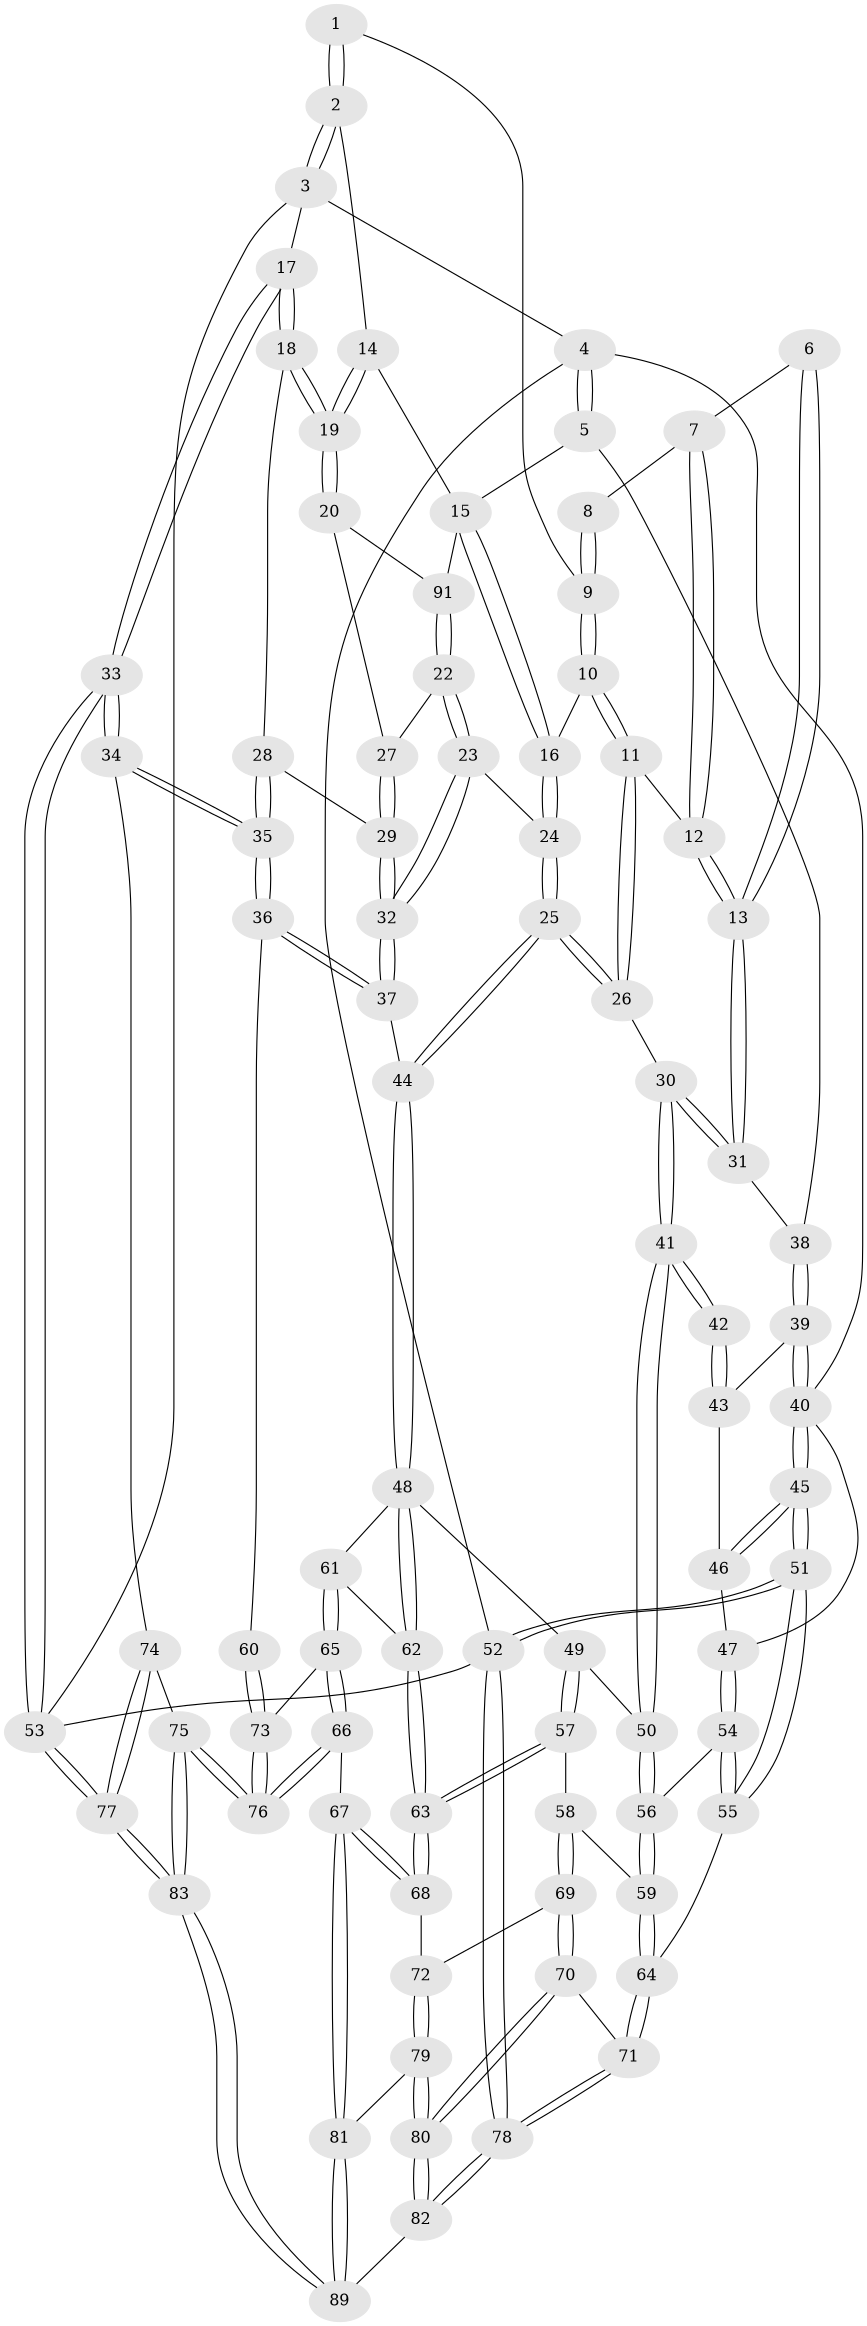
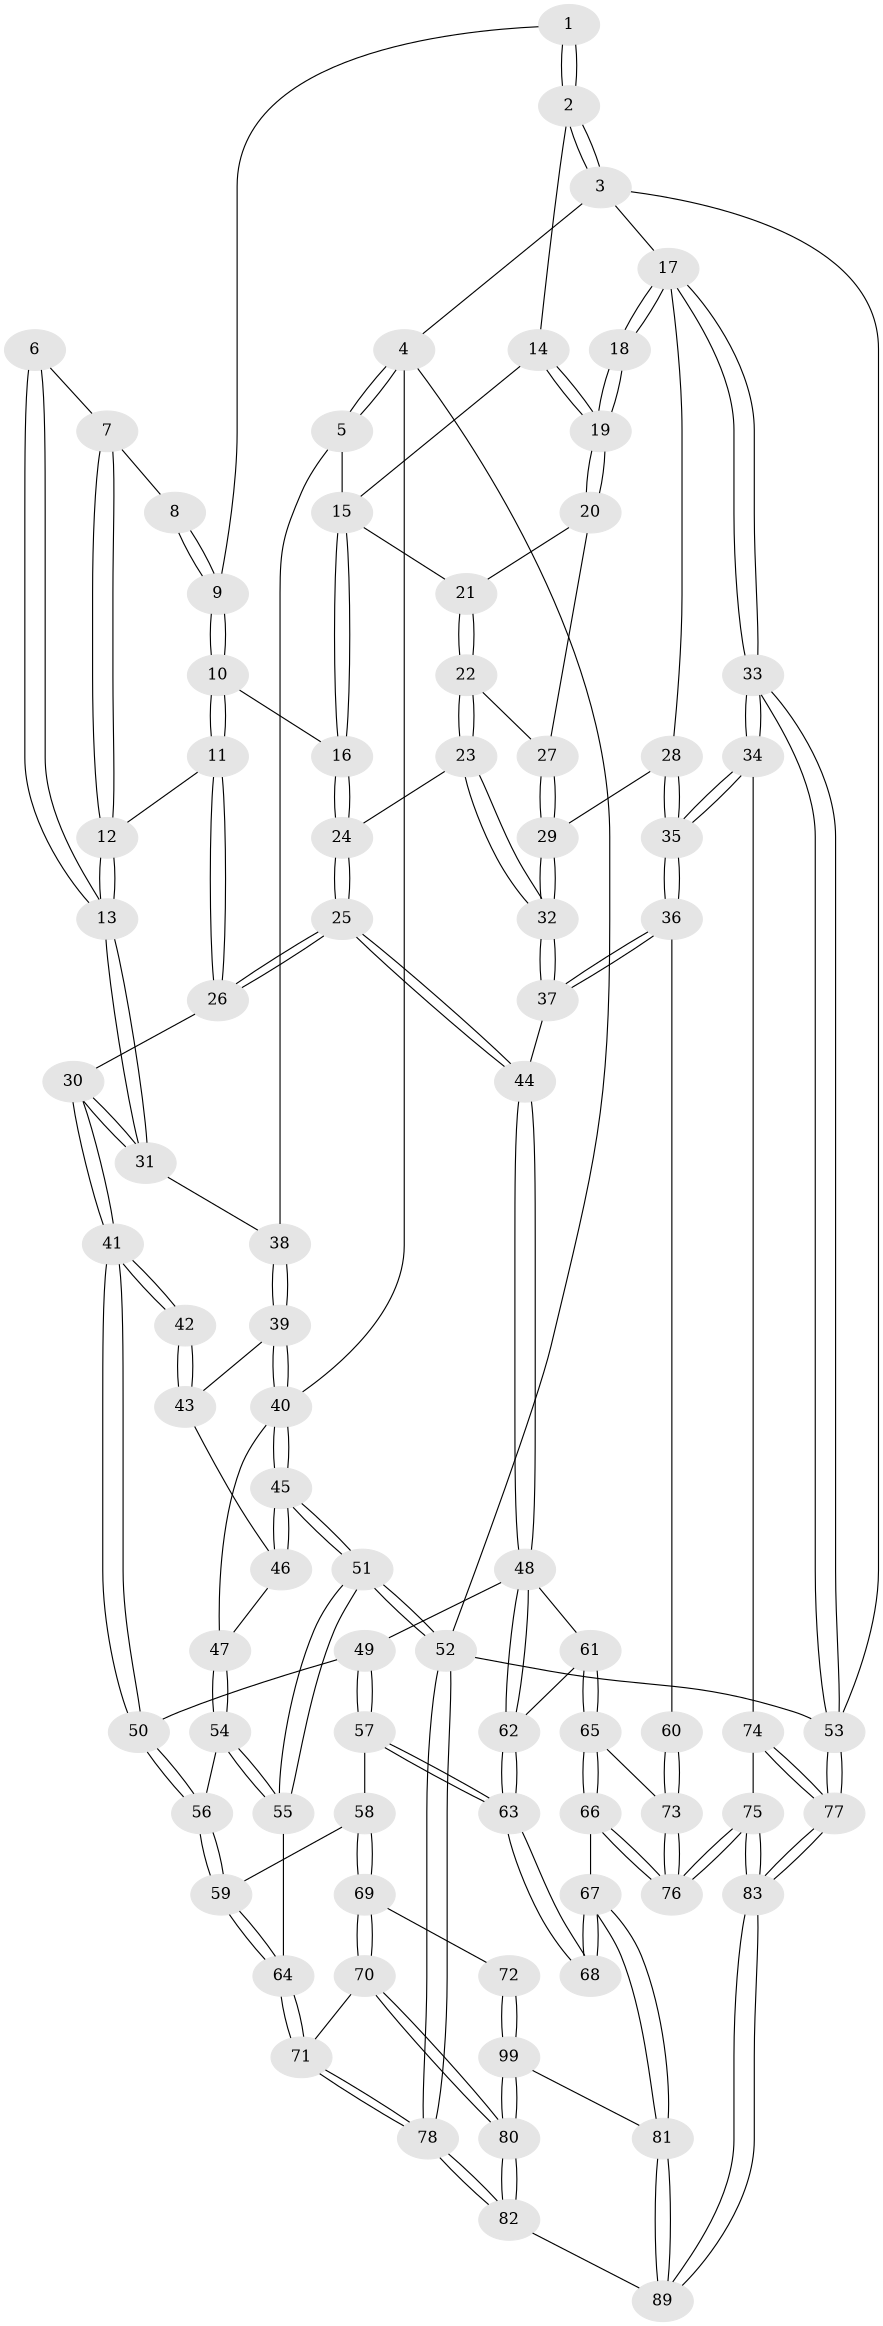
edge "18" -- "28": now "17" -- "28"
node "91": label "91" -> "21"
edge "68" -- "72": removed
node "79": label "79" -> "99"
